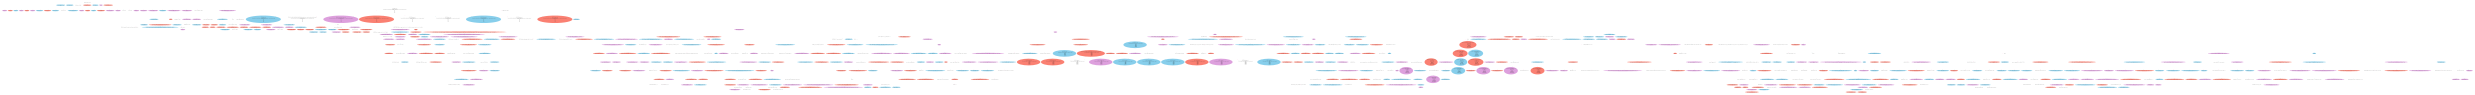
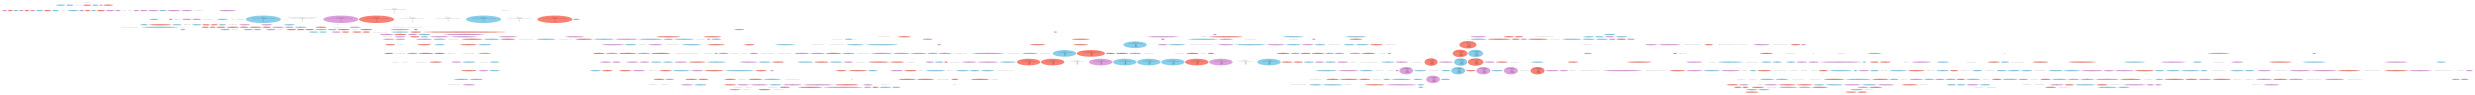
node "(<operator>.assignment,v14->timeout_next = STA_NULLFUNC)": fillcolor salmon -> white
node "(IDENTIFIER,v14,accounting_sta_stop(hapd, v14))": fillcolor salmon -> plum
node "(IDENTIFIER,v17,if ( v17 ))": added
node "(LITERAL,2,v7 | addr[2])": fillcolor skyblue -> white
node "(IDENTIFIER,v14,v14 = v15)": removed
node "(FIELD_IDENTIFIER,mdie_len,mdie_len)": fillcolor salmon -> skyblue
